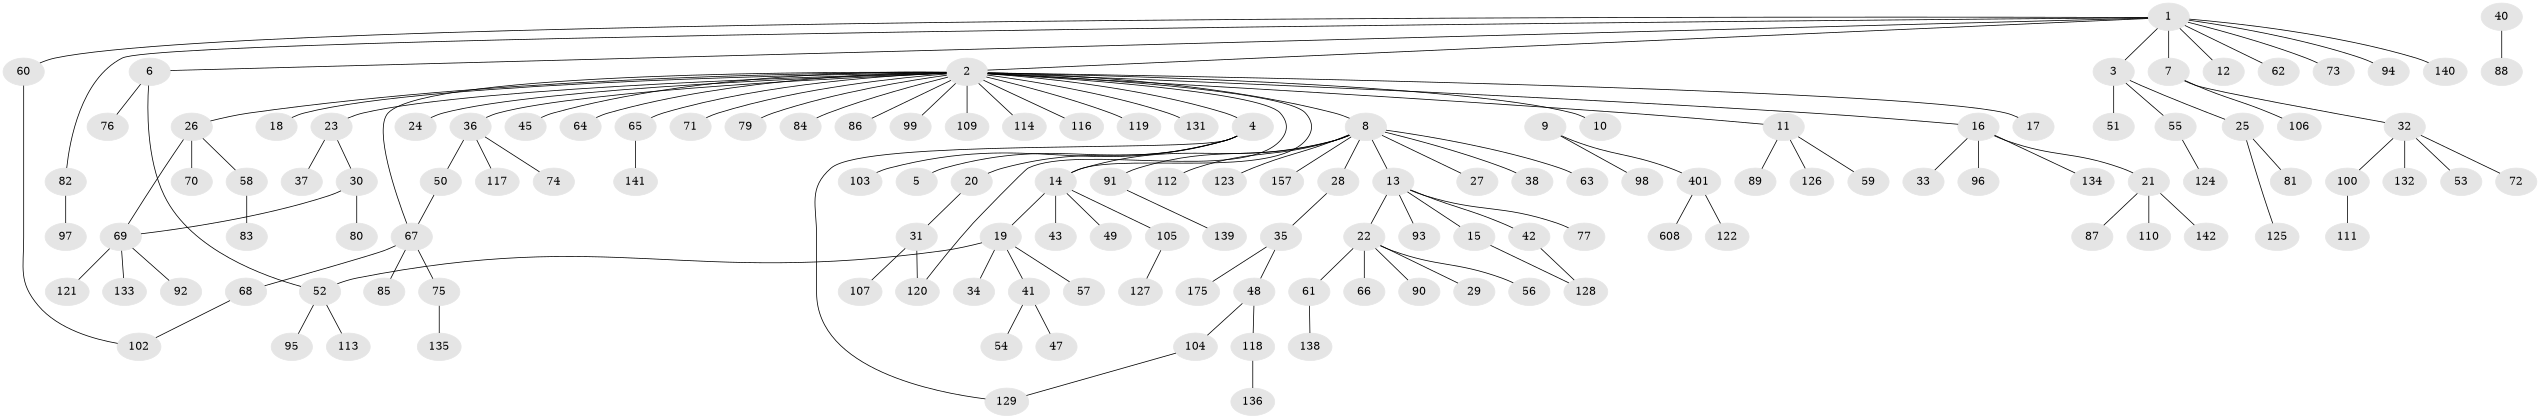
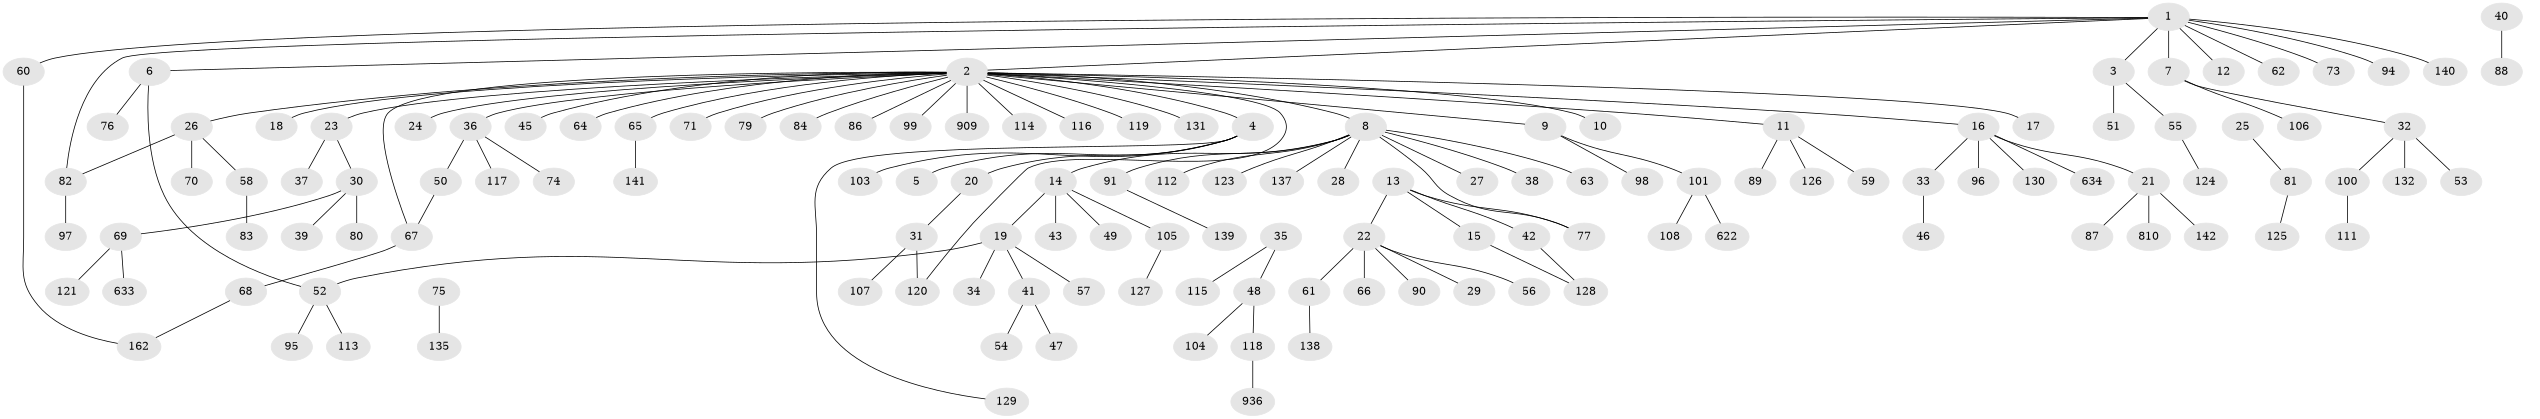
edge "3" -- "25": removed
edge "2" -- "14": now "2" -- "9"
node "109": label "109" -> "909"
edge "8" -- "13": now "8" -- "77"
node "157": label "157" -> "137"
node "401": label "401" -> "101"
node "130": added
node "134": label "134" -> "634"
edge "25" -- "125": now "81" -- "125"
node "72": removed
edge "26" -- "69": now "26" -- "82"
edge "28" -- "35": removed
node "39": added
node "93": removed
node "608": label "608" -> "108"
node "122": label "122" -> "622"
node "46": added
node "110": label "110" -> "810"
edge "67" -- "75": removed
node "133": label "133" -> "633"
node "92": removed
node "85": removed
node "175": label "175" -> "115"
node "102": label "102" -> "162"
edge "104" -- "129": removed
node "136": label "136" -> "936"
